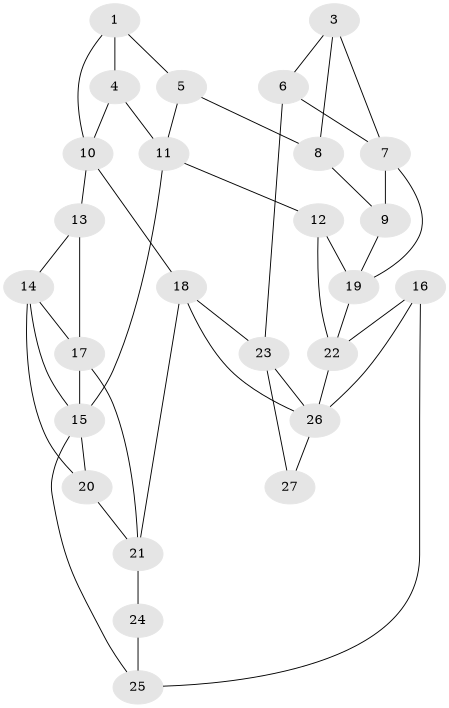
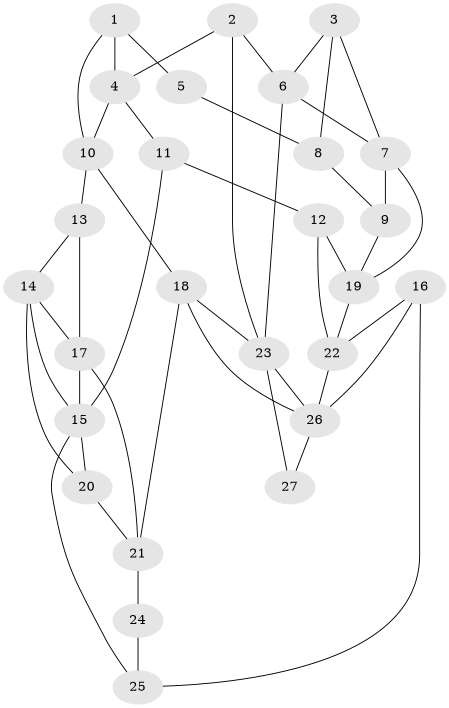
node "2": added
edge "5" -- "11": removed
